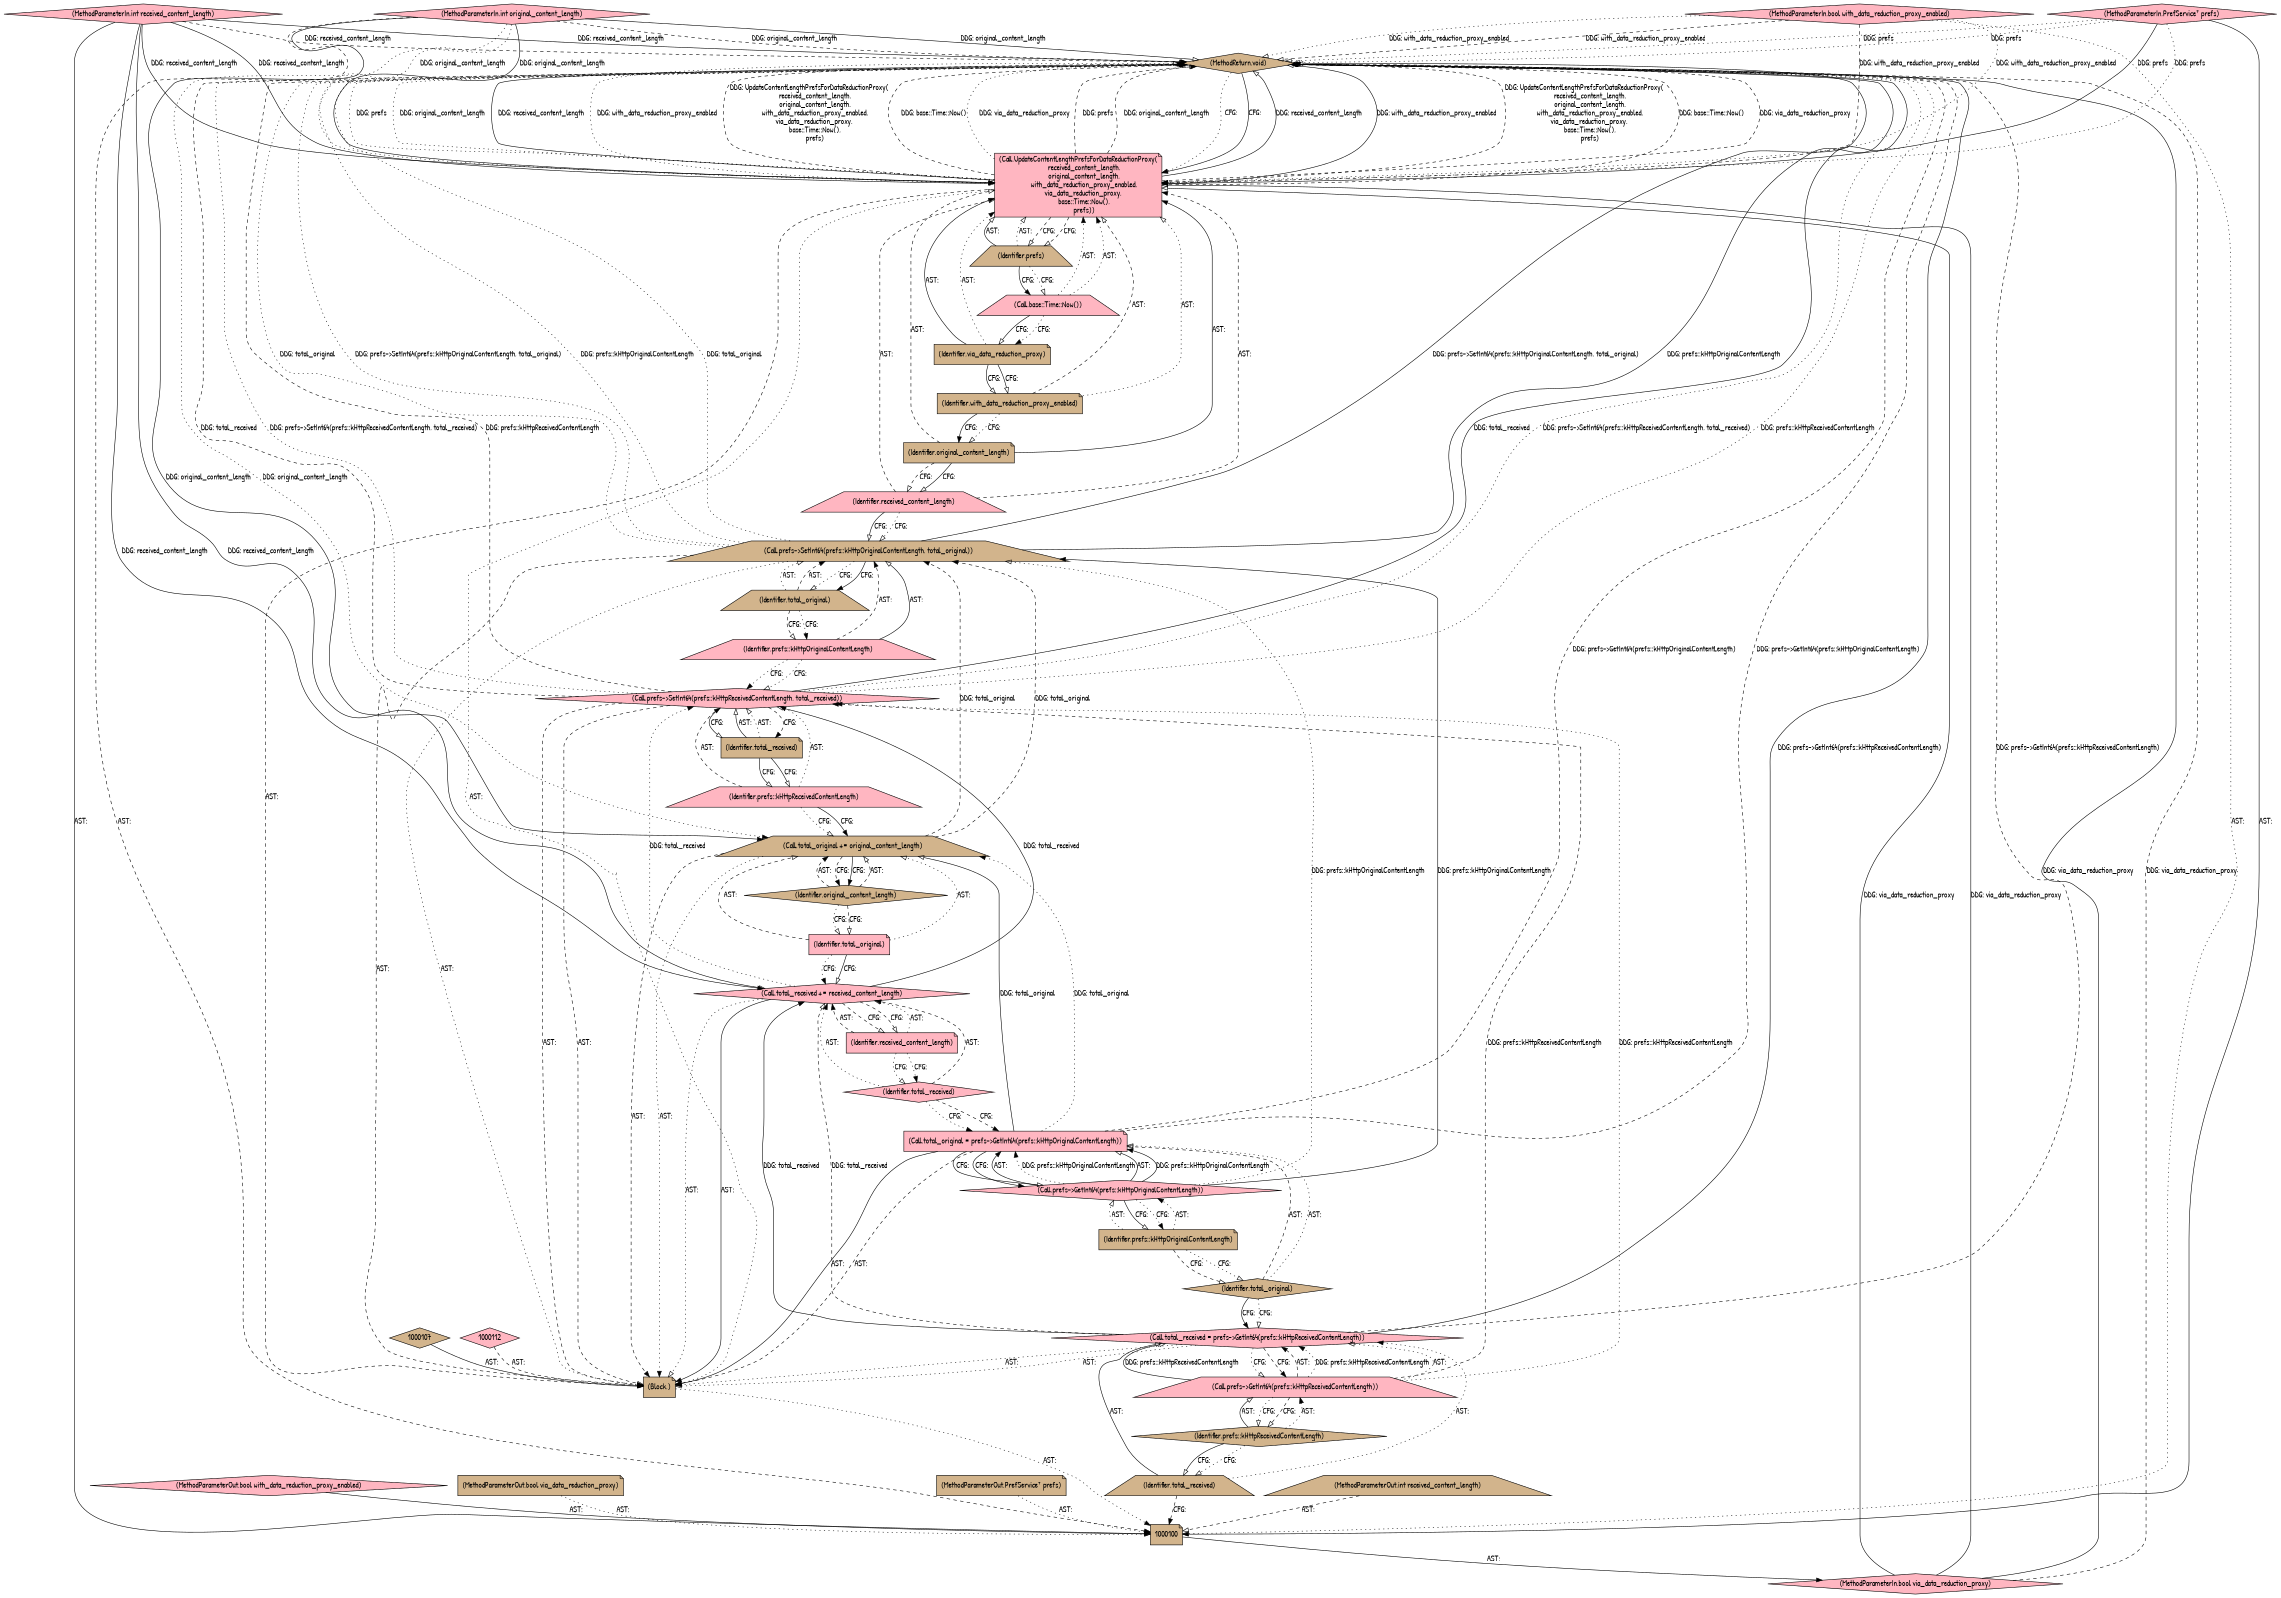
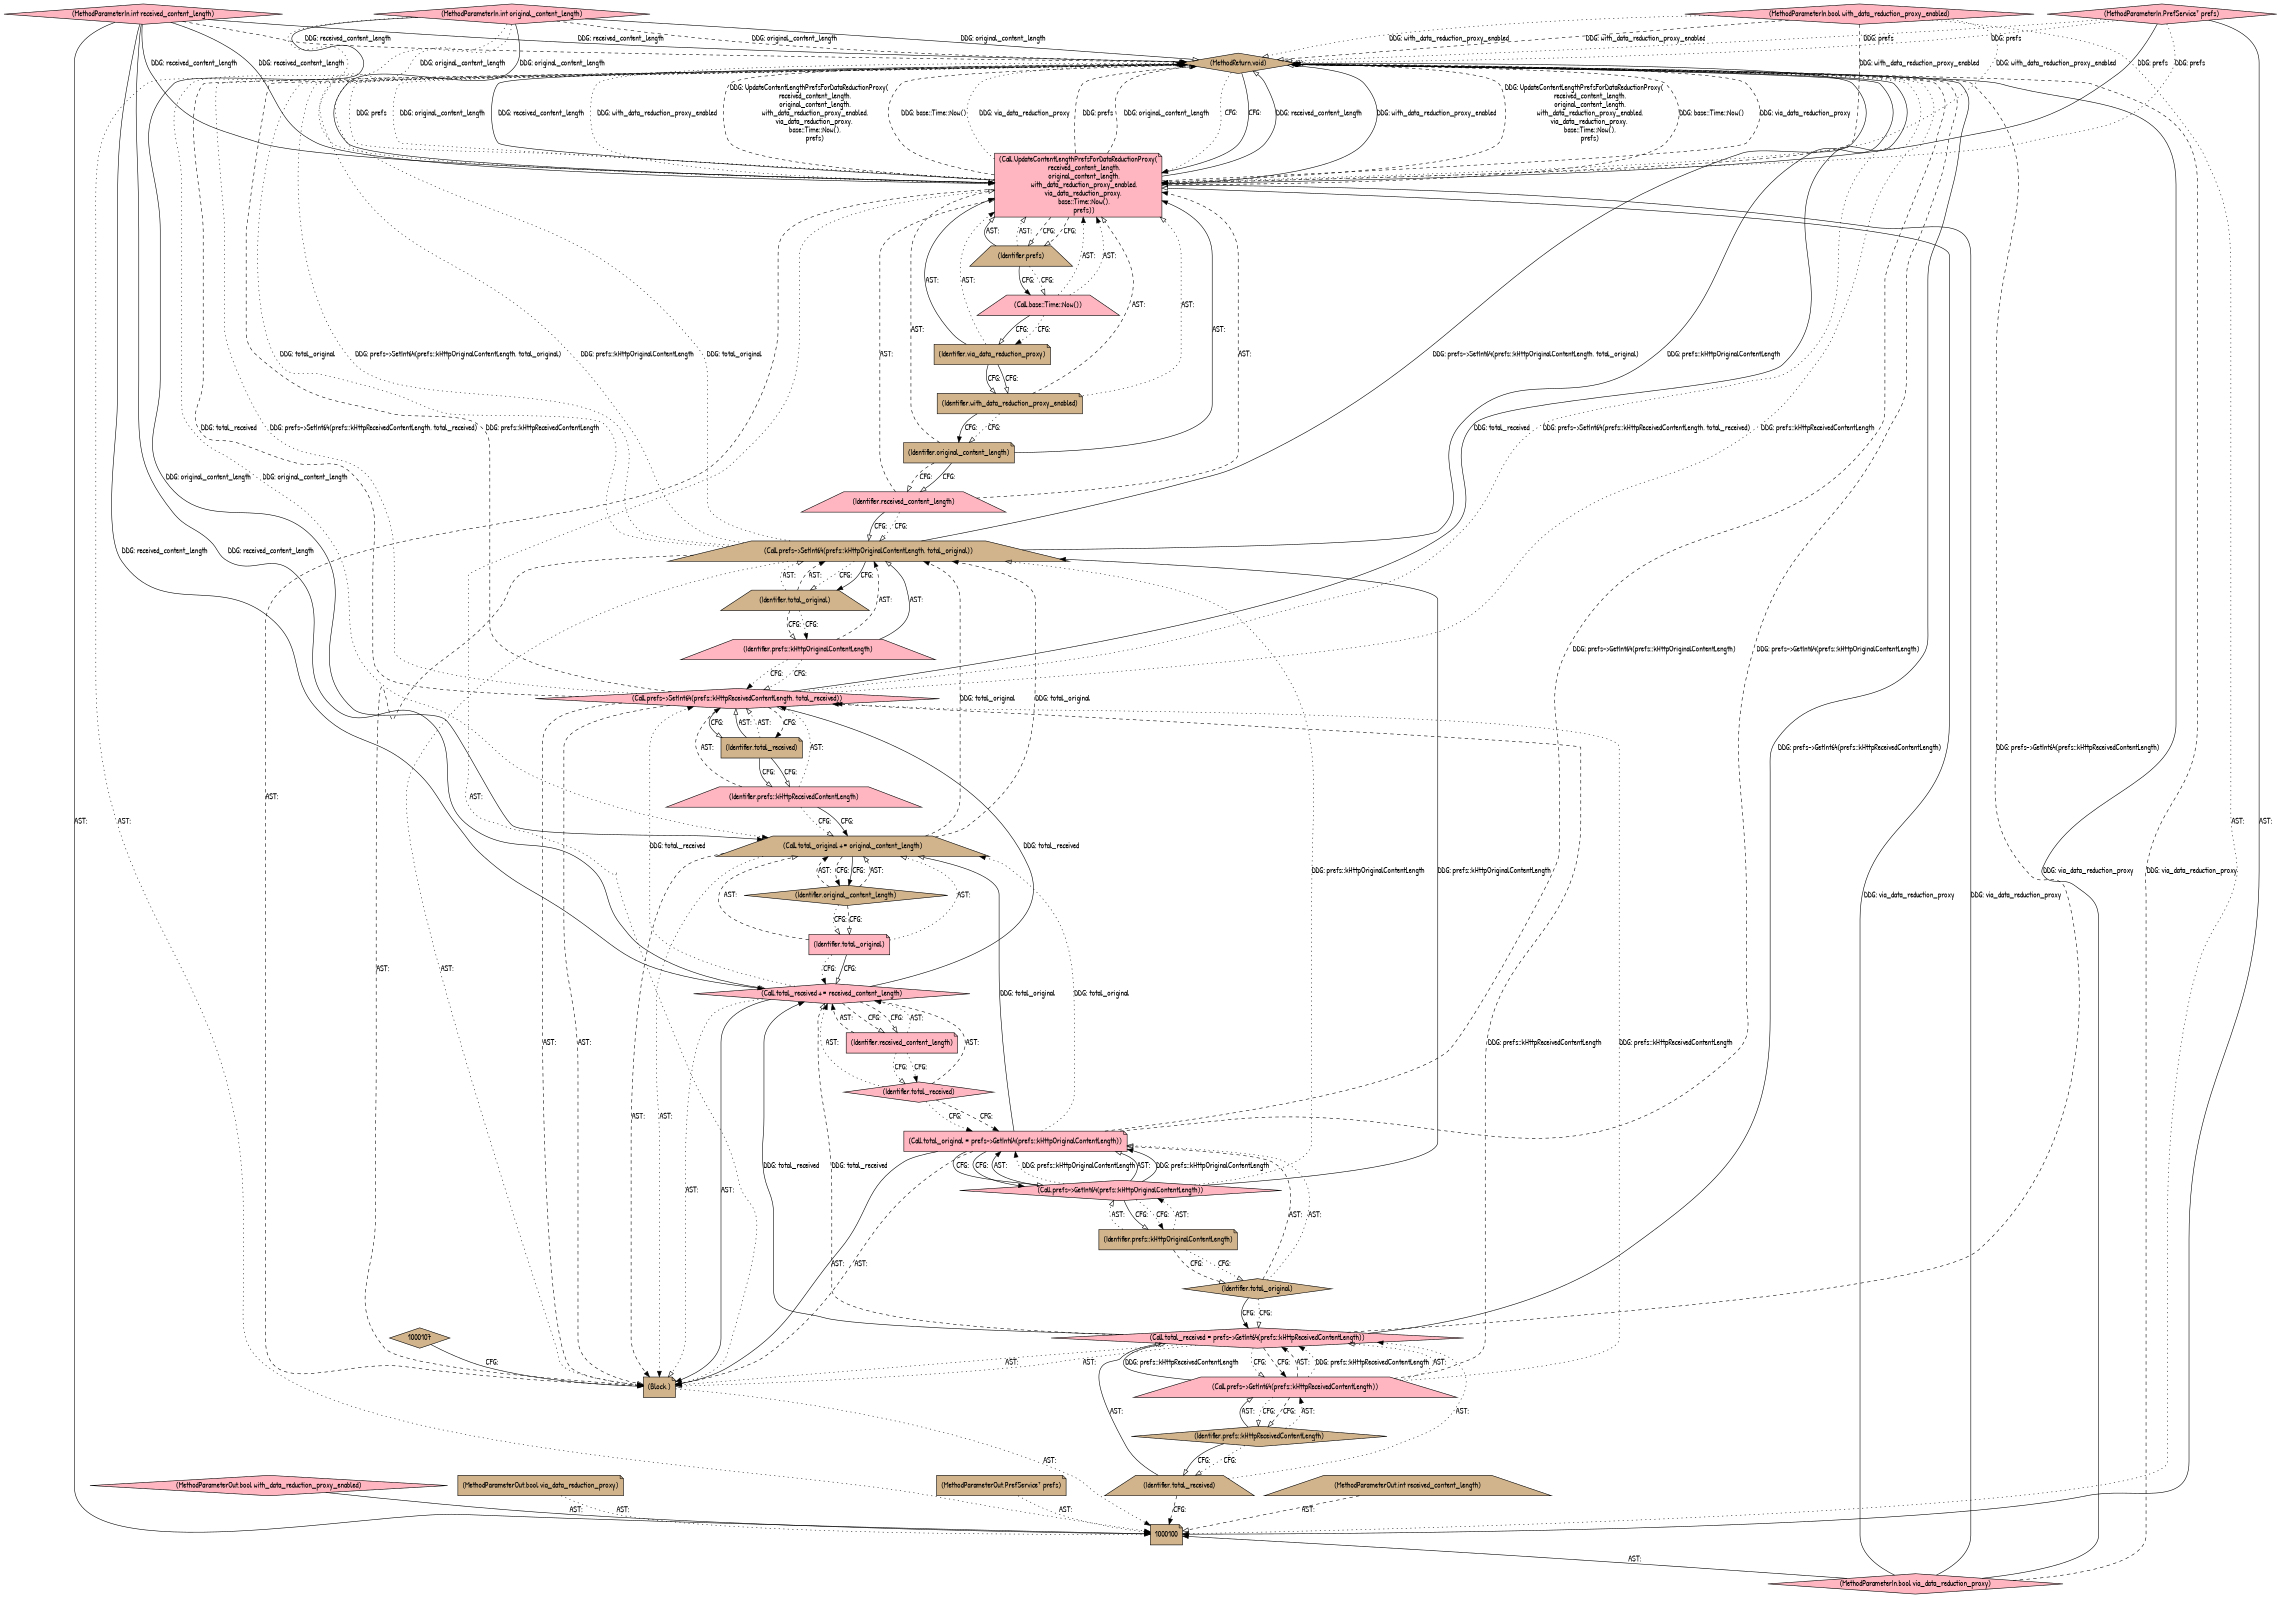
edge "(MethodParameterIn,int original_content_length)" -> "1000100": style dashed -> dotted
node "1000112": removed
edge "1000107" -> "(Block,)": label "AST: " -> "CFG: "
edge "1000100" -> "(MethodParameterIn,bool via_data_reduction_proxy)": reversed
